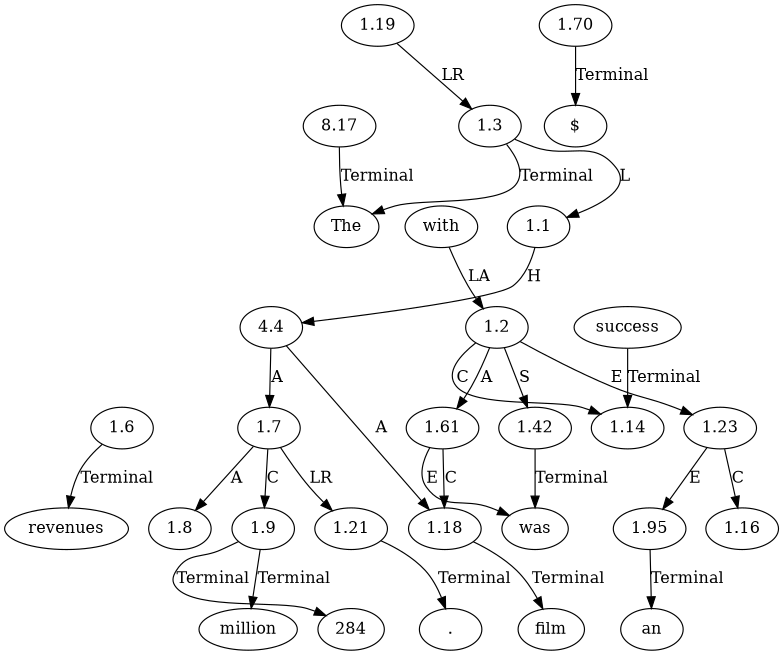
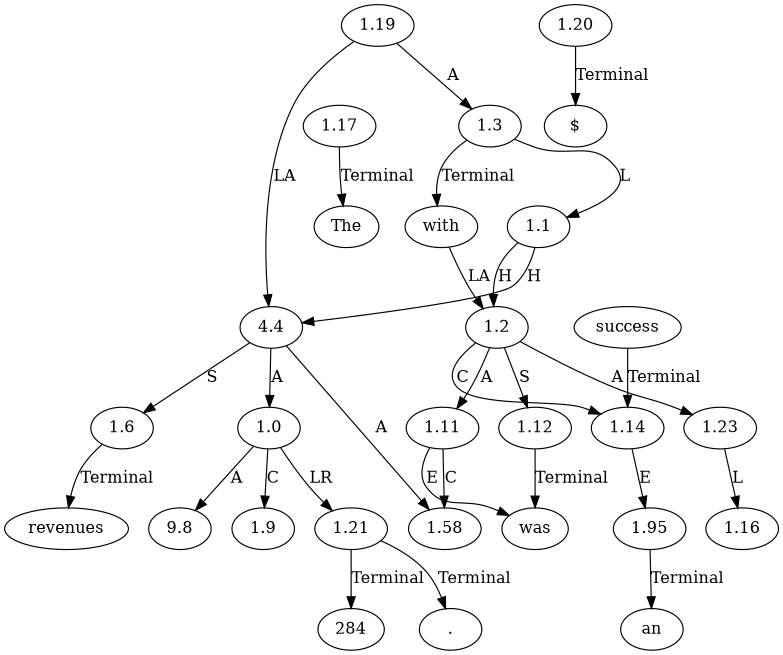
node "1.70": label "1.70" -> "1.20"
edge "1.19" -> "1.3": label "LR" -> "A"
node "8.17": label "8.17" -> "1.17"
edge "1.19" -> "4.4": added, label "LA"
edge "1.3" -> "The": now "1.3" -> "with"
edge "1.1" -> "1.2": added, label "H"
edge "4.4" -> "1.6": added, label "S"
edge "1.2" -> "1.23": label "E" -> "A"
node "1.7": label "1.7" -> "1.0"
node "1.61": label "1.61" -> "1.11"
node "1.42": label "1.42" -> "1.12"
edge "1.23" -> "1.95": now "1.14" -> "1.95"
edge "1.23" -> "1.16": label "C" -> "L"
node "1.8": label "1.8" -> "9.8"
node "1.18": label "1.18" -> "1.58"
edge "1.9" -> "284": now "1.21" -> "284"
node "million": removed
node "film": removed
